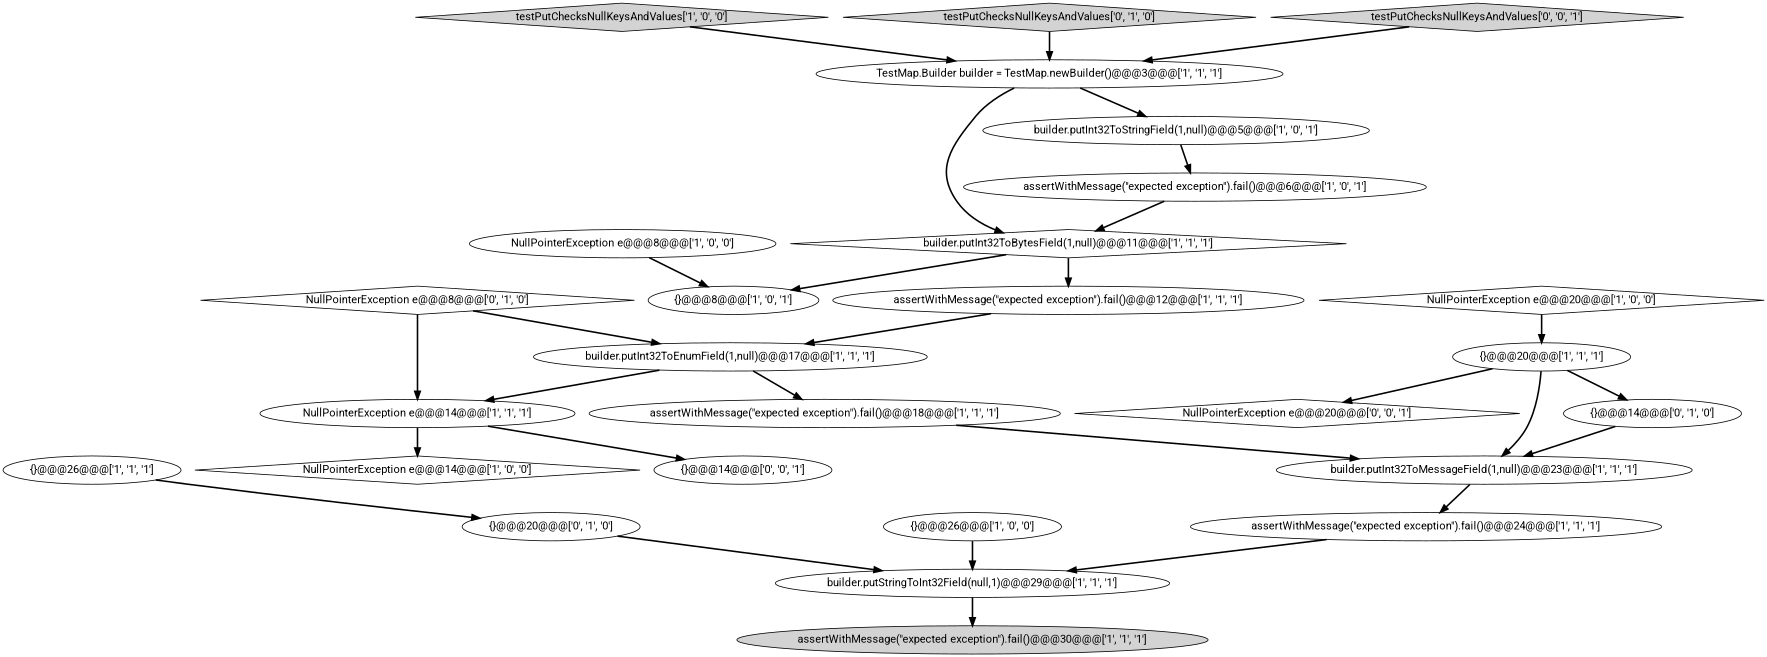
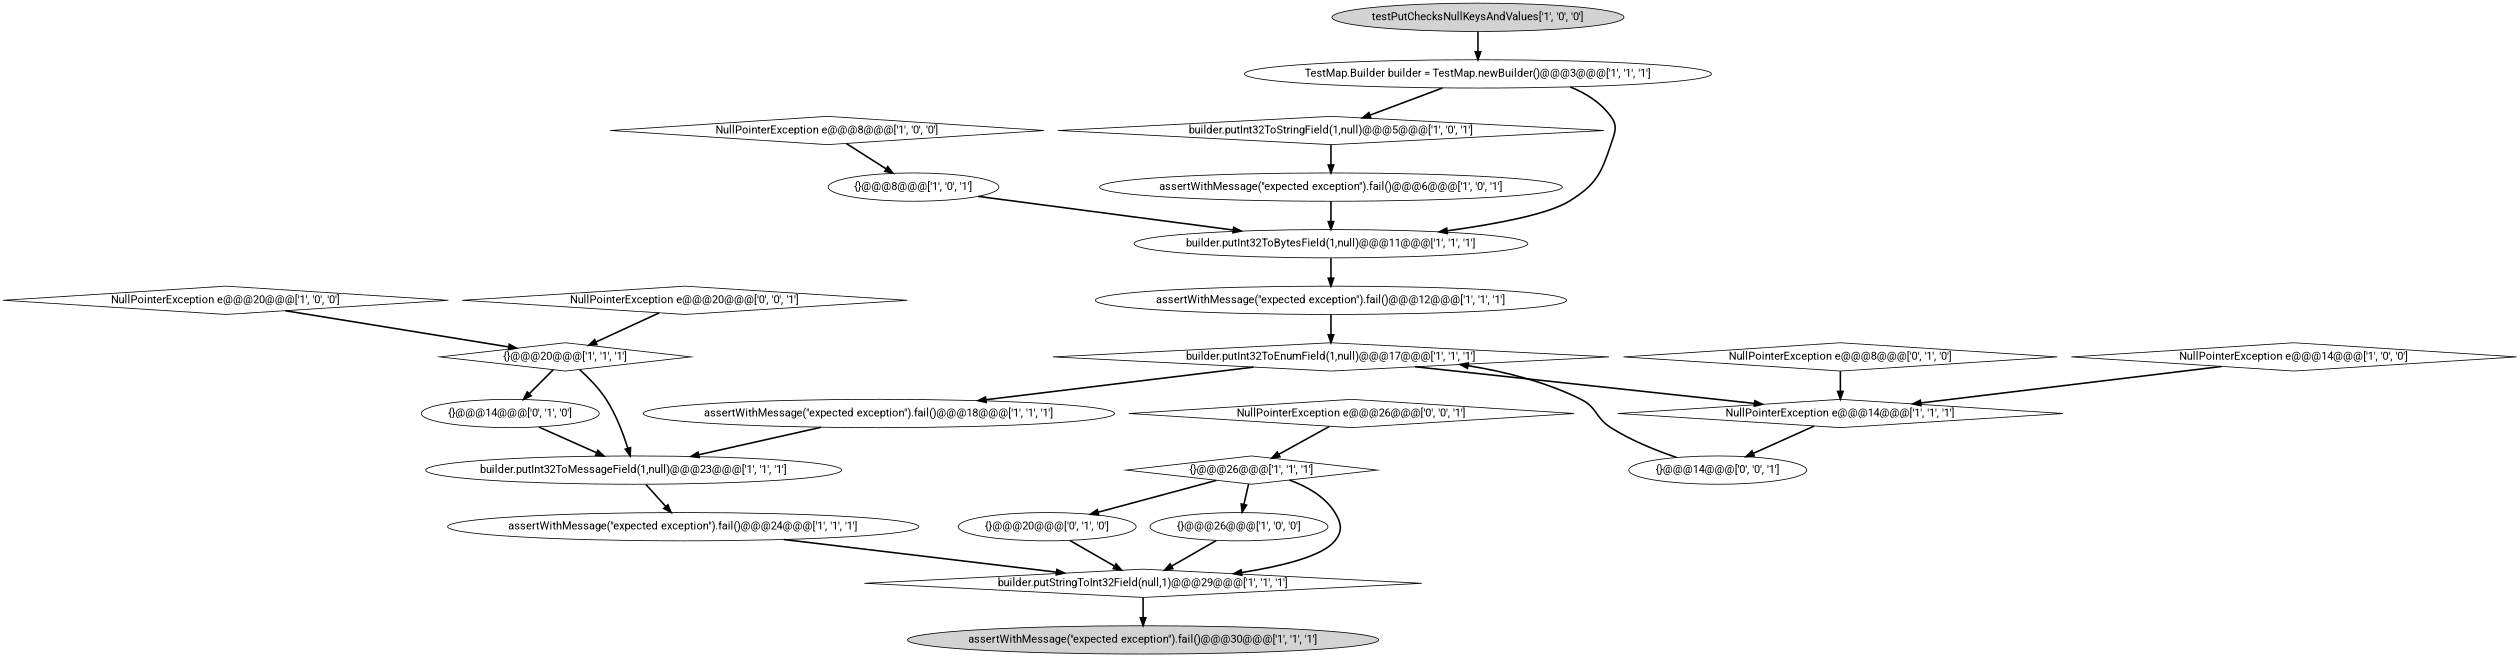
node "testPutChecksNullKeysAndValues['1', '0', '0']": shape diamond -> ellipse
node "testPutChecksNullKeysAndValues['0', '1', '0']": removed
node "testPutChecksNullKeysAndValues['0', '0', '1']": removed
node "builder.putInt32ToStringField(1,null)@@@5@@@['1', '0', '1']": shape ellipse -> diamond
node "NullPointerException e@@@8@@@['1', '0', '0']": shape ellipse -> diamond
node "builder.putInt32ToBytesField(1,null)@@@11@@@['1', '1', '1']": shape diamond -> ellipse
edge "builder.putInt32ToBytesField(1,null)@@@11@@@['1', '1', '1']" -> "{}@@@8@@@['1', '0', '1']": reversed
edge "NullPointerException e@@@8@@@['0', '1', '0']" -> "builder.putInt32ToEnumField(1,null)@@@17@@@['1', '1', '1']": now "{}@@@14@@@['0', '0', '1']" -> "builder.putInt32ToEnumField(1,null)@@@17@@@['1', '1', '1']"
node "builder.putInt32ToEnumField(1,null)@@@17@@@['1', '1', '1']": shape ellipse -> diamond
node "{}@@@20@@@['1', '1', '1']": shape ellipse -> diamond
edge "{}@@@20@@@['1', '1', '1']" -> "NullPointerException e@@@20@@@['0', '0', '1']": reversed
node "NullPointerException e@@@14@@@['1', '1', '1']": shape ellipse -> diamond
node "NullPointerException e@@@26@@@['0', '0', '1']": added
edge "NullPointerException e@@@14@@@['1', '1', '1']" -> "NullPointerException e@@@14@@@['1', '0', '0']": reversed
node "{}@@@26@@@['1', '1', '1']": shape ellipse -> diamond
edge "{}@@@26@@@['1', '1', '1']" -> "{}@@@26@@@['1', '0', '0']": added
edge "{}@@@26@@@['1', '1', '1']" -> "builder.putStringToInt32Field(null,1)@@@29@@@['1', '1', '1']": added
node "builder.putStringToInt32Field(null,1)@@@29@@@['1', '1', '1']": shape ellipse -> diamond
